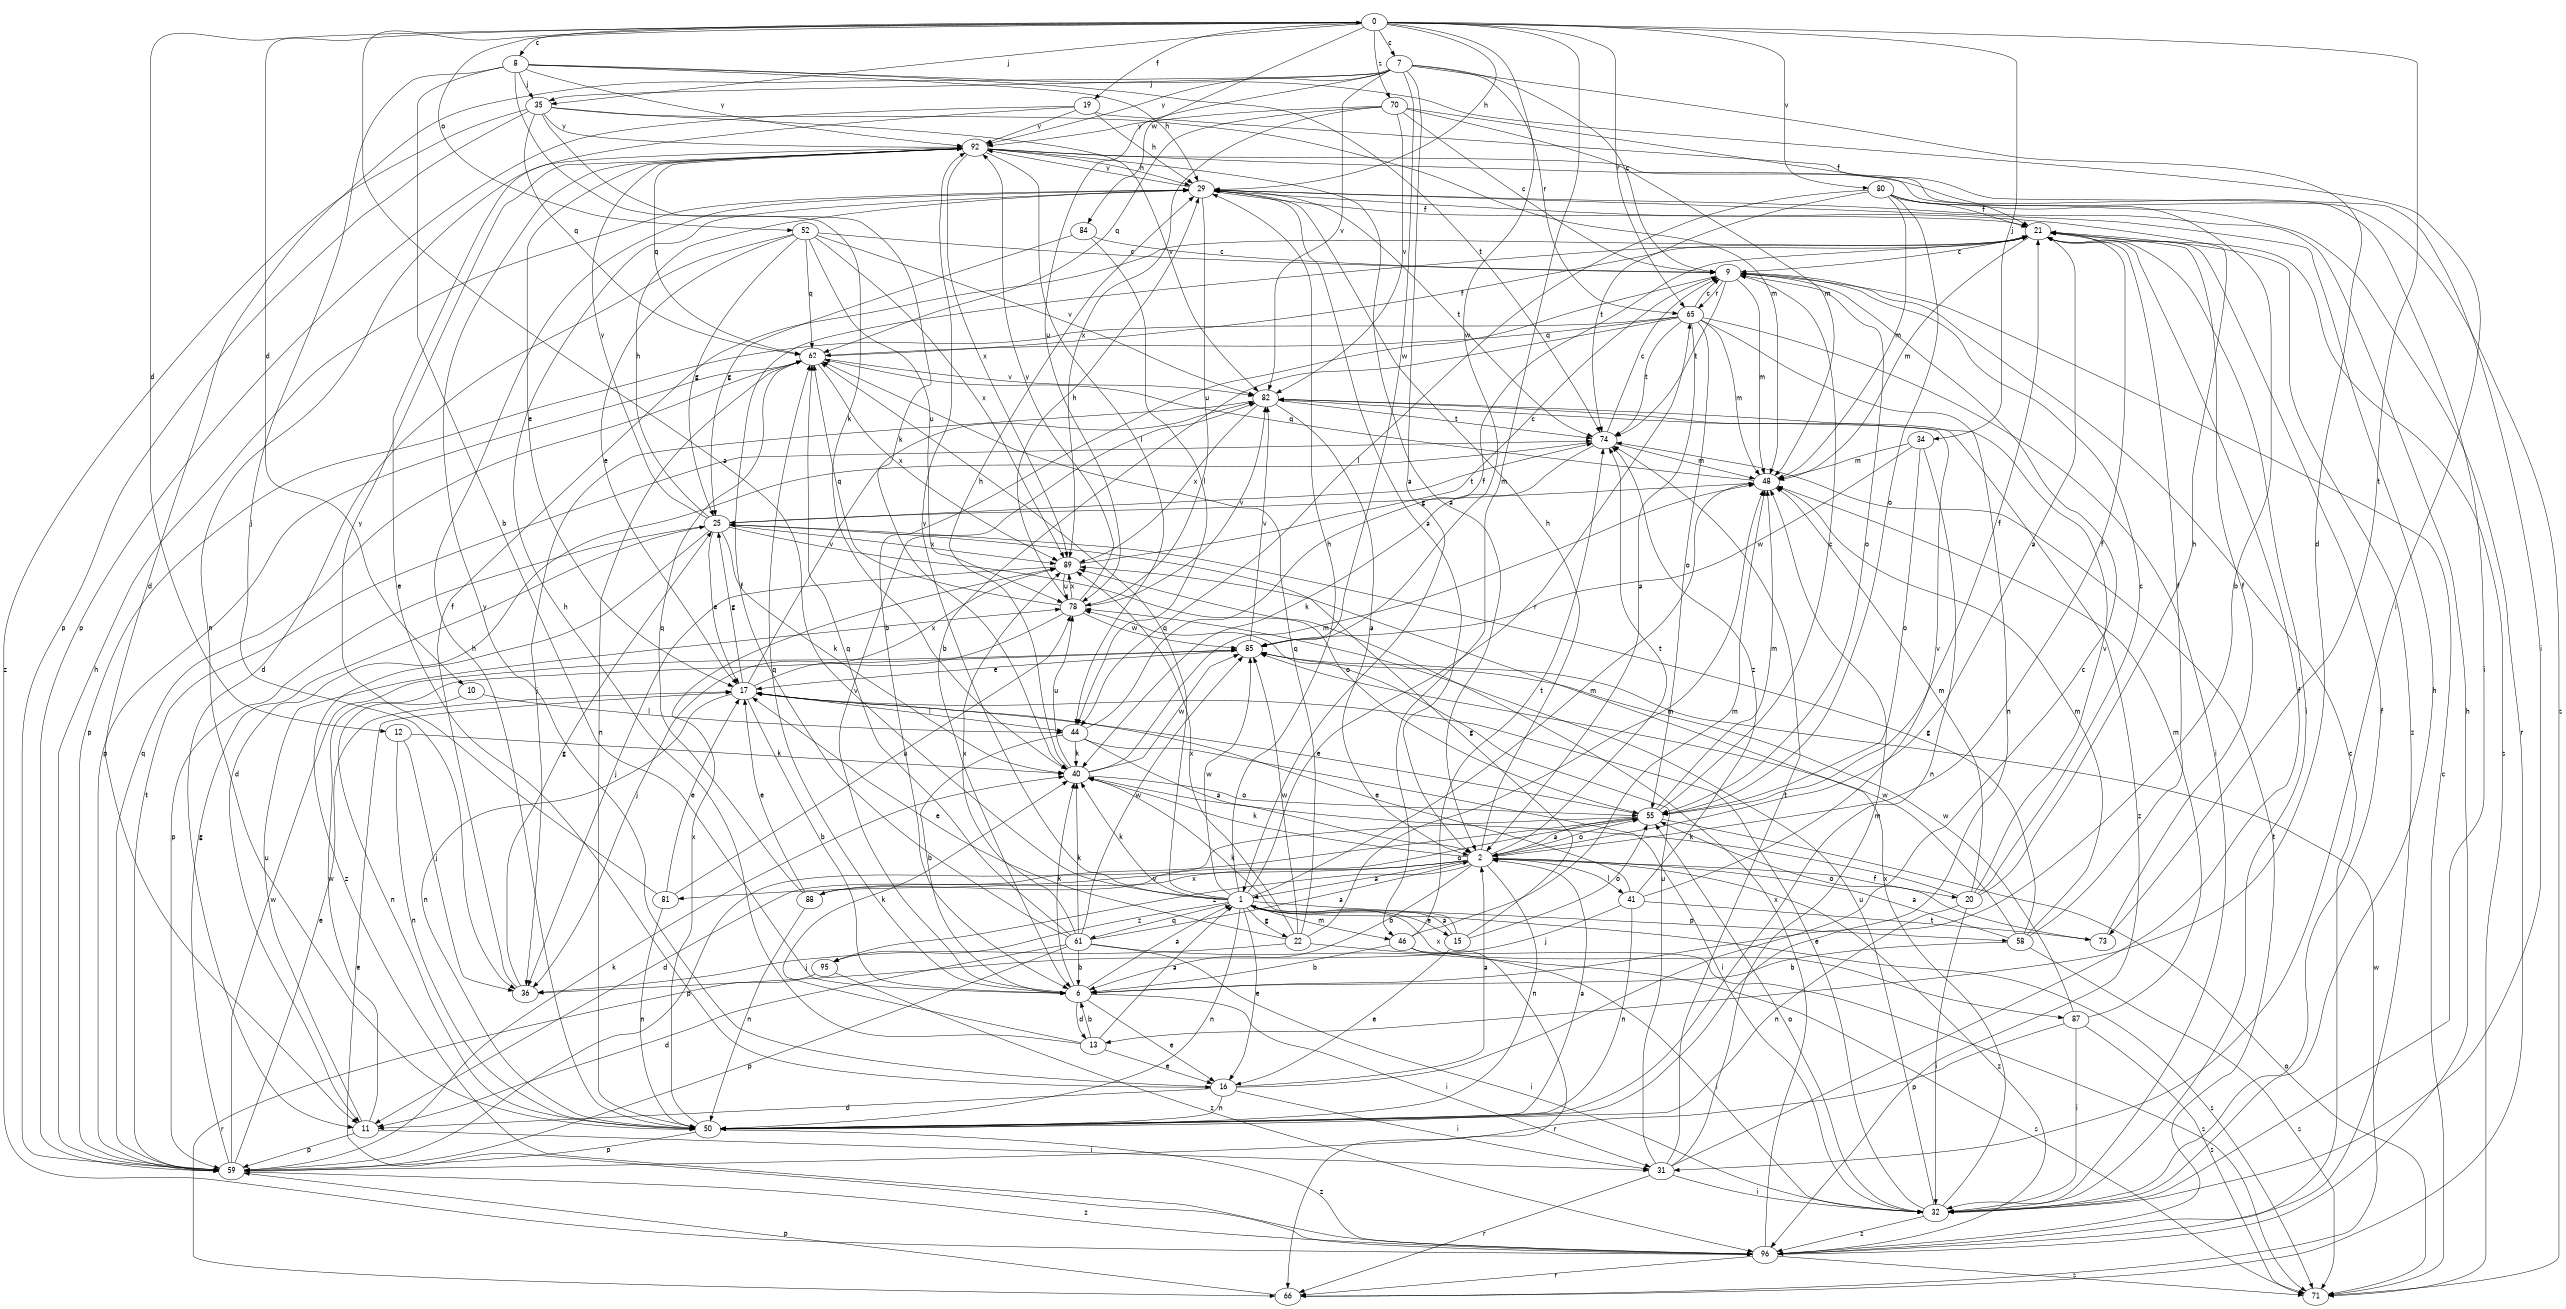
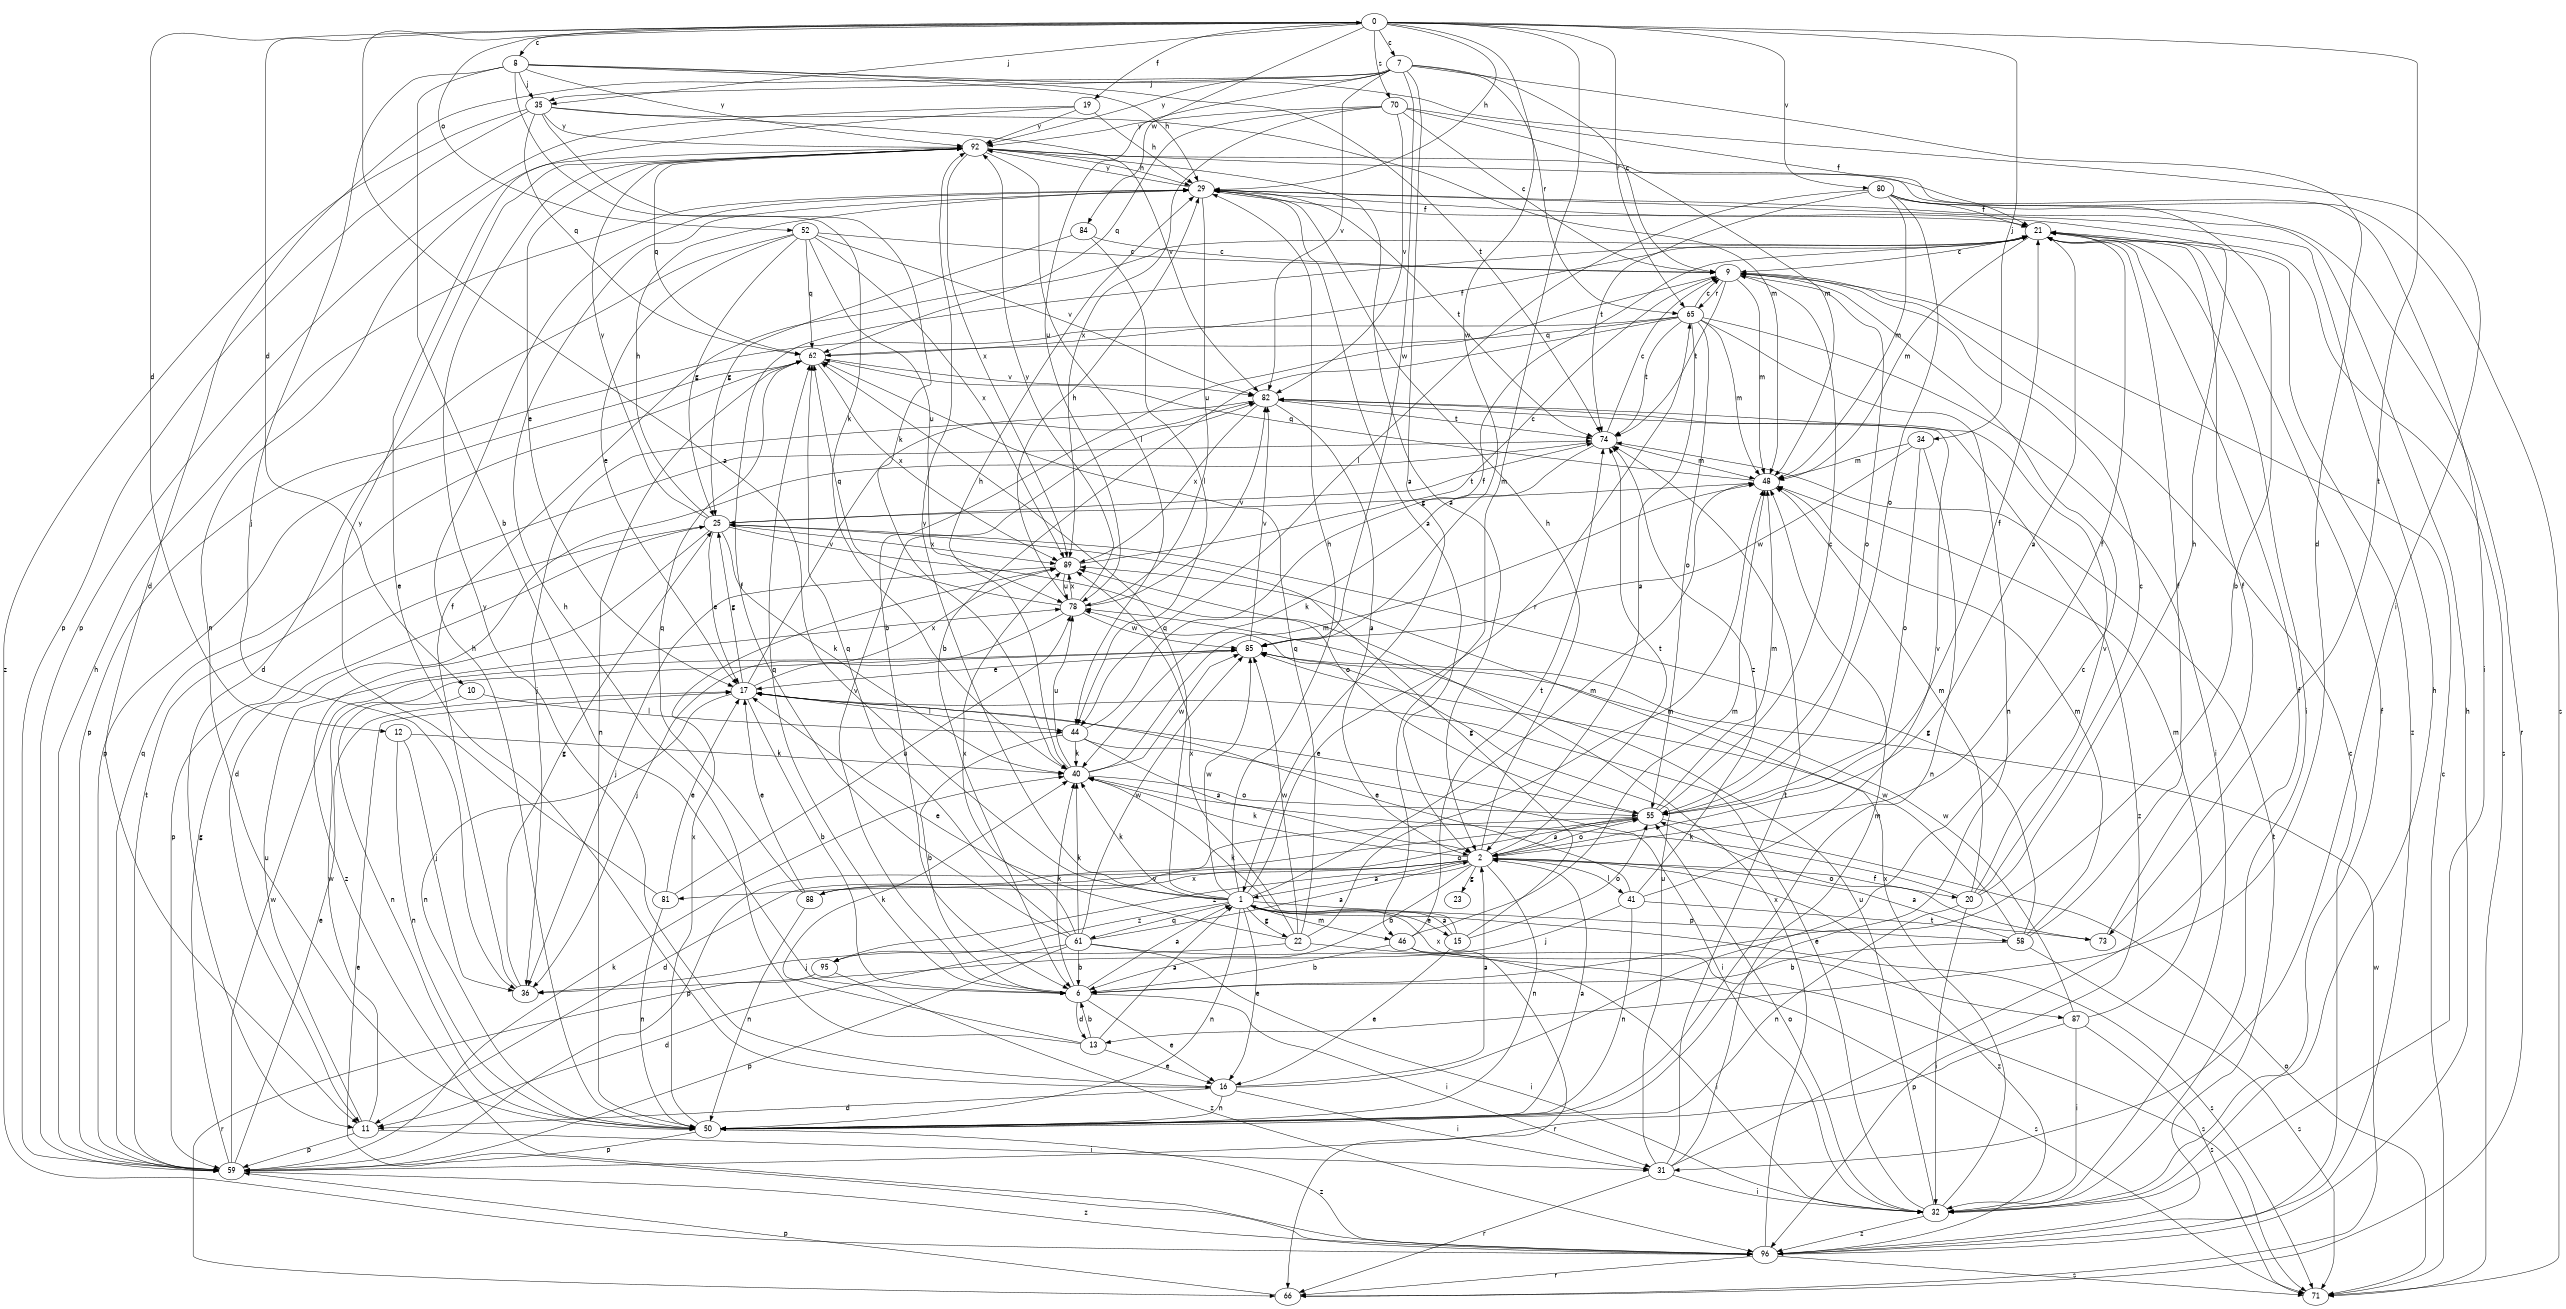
edge "19" -> "32": removed, label "i"
node "23": added
